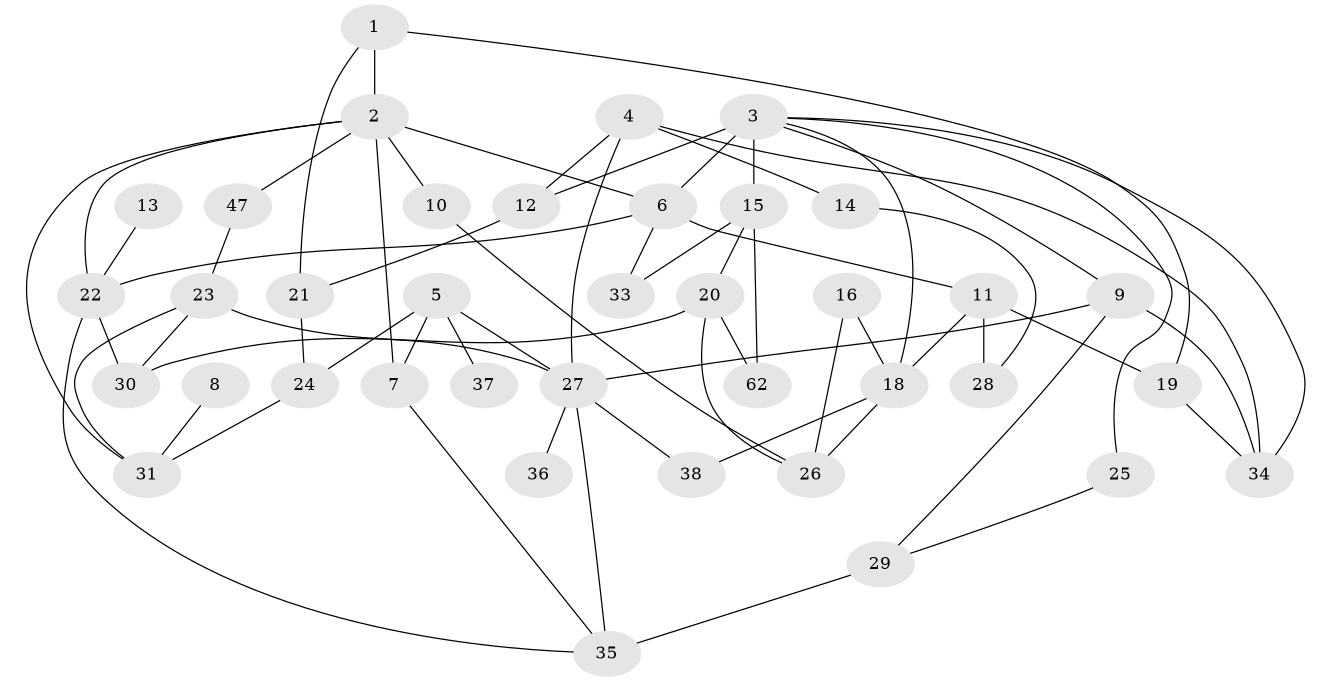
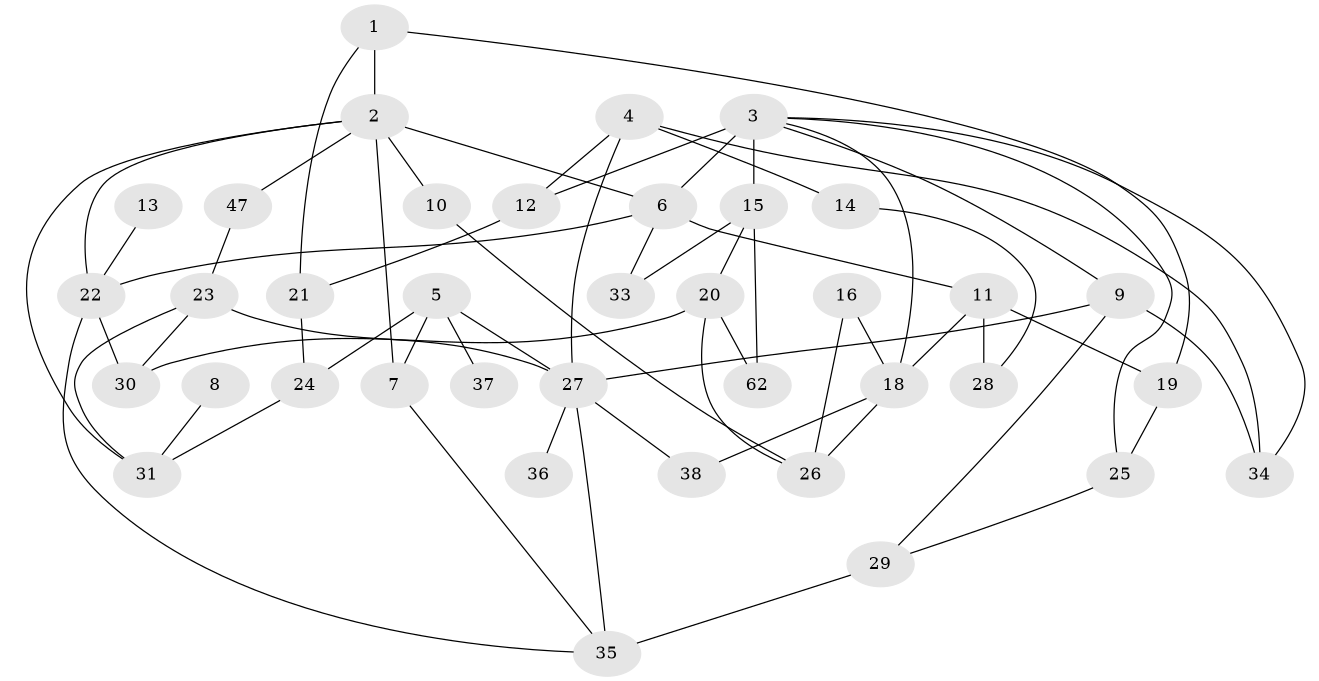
edge "19" -- "34": now "19" -- "25"
